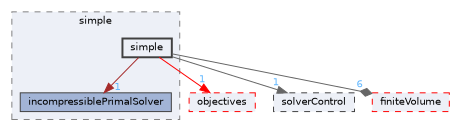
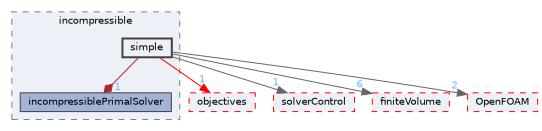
cluster "simple": label "simple" -> "incompressible"
edge "simple" -> "incompressiblePrimalSolver": arrowhead normal -> diamond
edge "simple" -> "finiteVolume": arrowhead diamond -> normal
node "solverControl": color grey25 -> red
node "OpenFOAM": added
